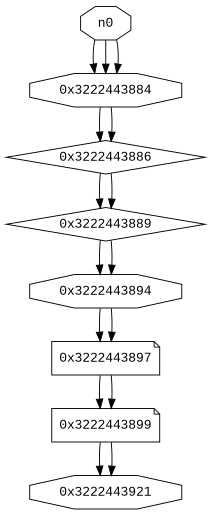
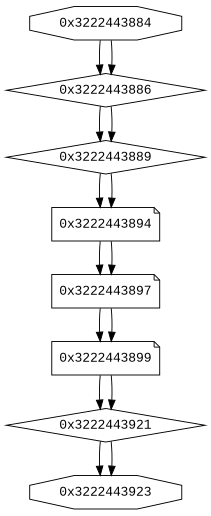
node "n0": removed
node "0x3222443894": shape octagon -> note
node "0x3222443923": added
node "0x3222443921": shape octagon -> diamond
